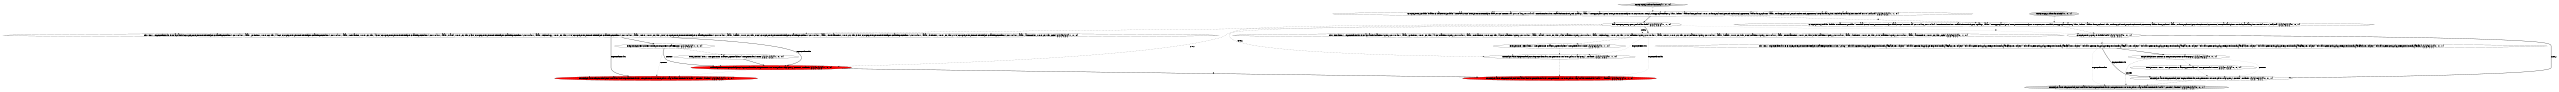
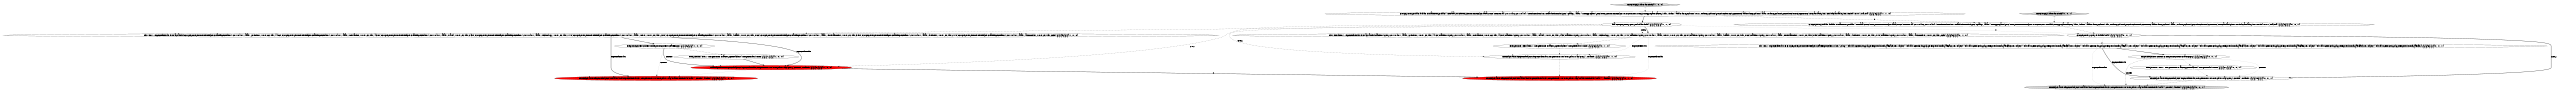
node "testGroupByWithOrderLimit3['0', '0', '1']": shape ellipse -> diamond
